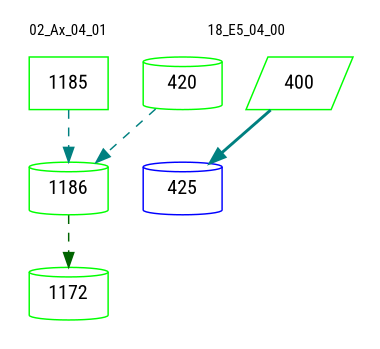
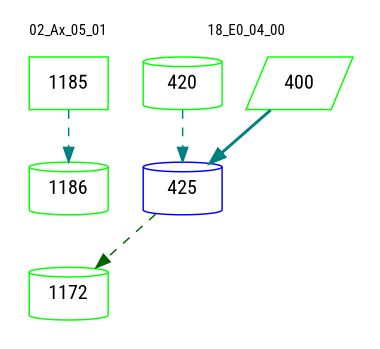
cluster "02_Ax_04_01": label "02_Ax_04_01" -> "02_Ax_05_01"
cluster "18_E5_04_00": label "18_E5_04_00" -> "18_E0_04_00"
edge "420" -> "1186": now "420" -> "425"
edge "1186" -> "1172": now "425" -> "1172"
